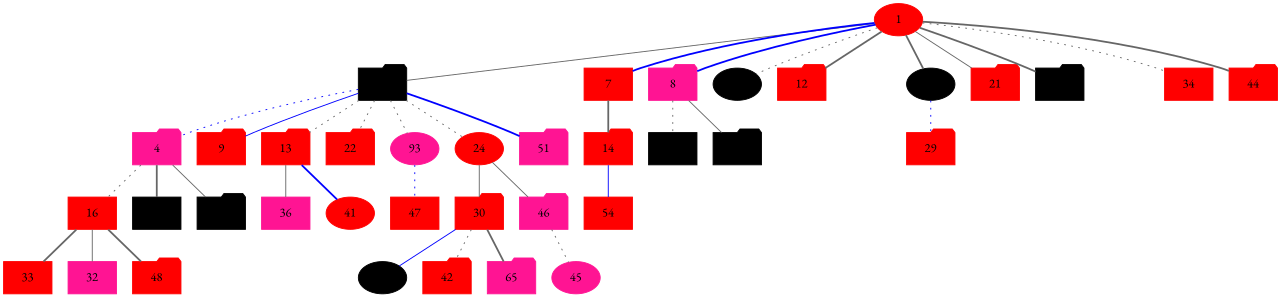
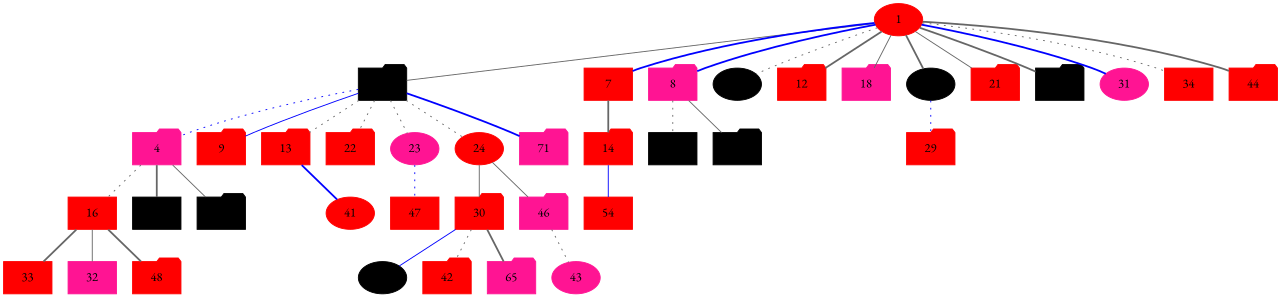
node "18": added
node "31": added
node "93": label "93" -> "23"
node "51": label "51" -> "71"
node "36": removed
node "45": label "45" -> "43"
